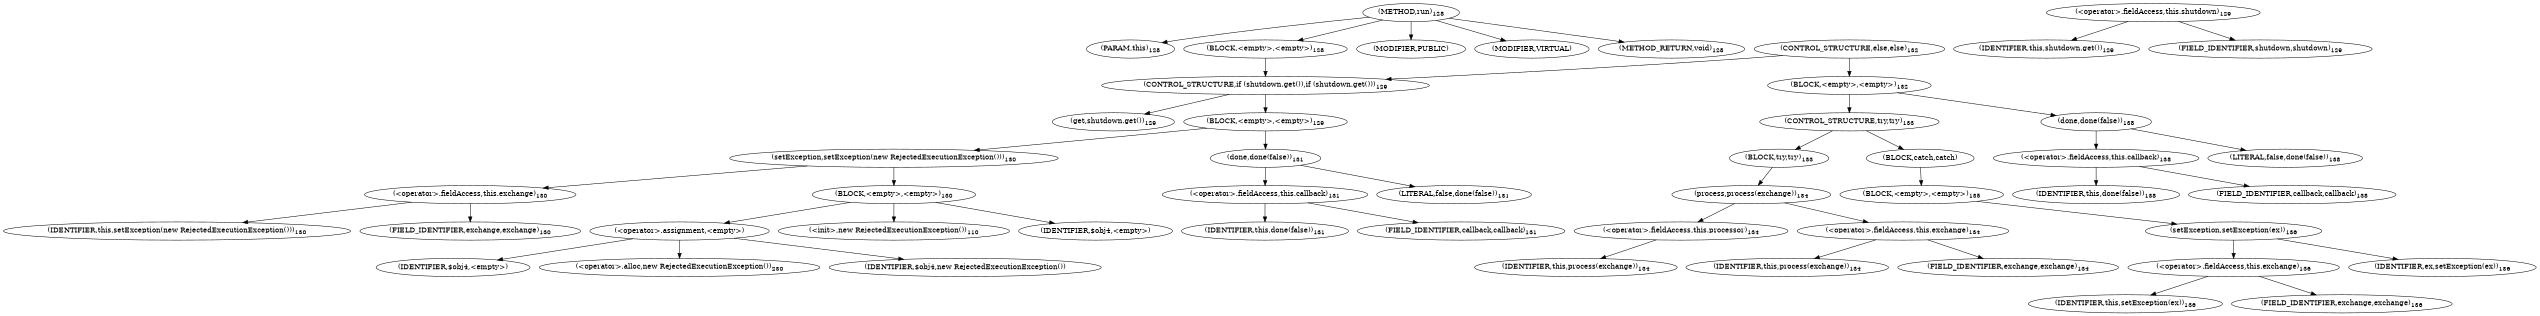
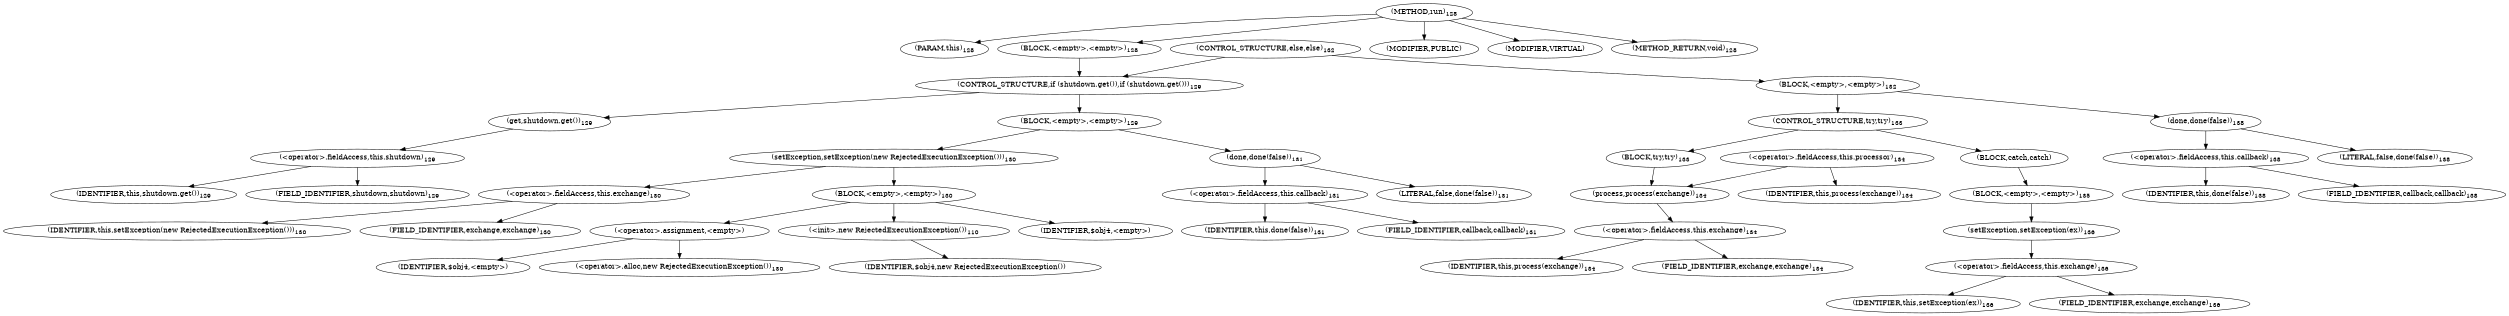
edge "(get,shutdown.get())" -> "(<operator>.fieldAccess,this.shutdown)": added
edge "(process,process(exchange))" -> "(<operator>.fieldAccess,this.processor)": reversed
edge "(<operator>.assignment,<empty>)" -> "(IDENTIFIER,$obj4,new RejectedExecutionException())": now "(<init>,new RejectedExecutionException())" -> "(IDENTIFIER,$obj4,new RejectedExecutionException())"
node "(<operator>.alloc,new RejectedExecutionException())": text "230" -> "130"
node "(IDENTIFIER,ex,setException(ex))": removed
